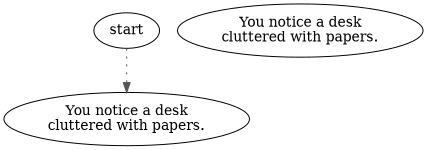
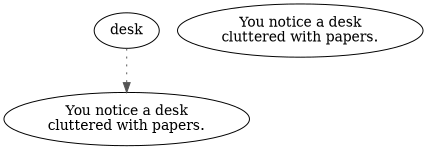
node "start": label "start" -> "desk"
